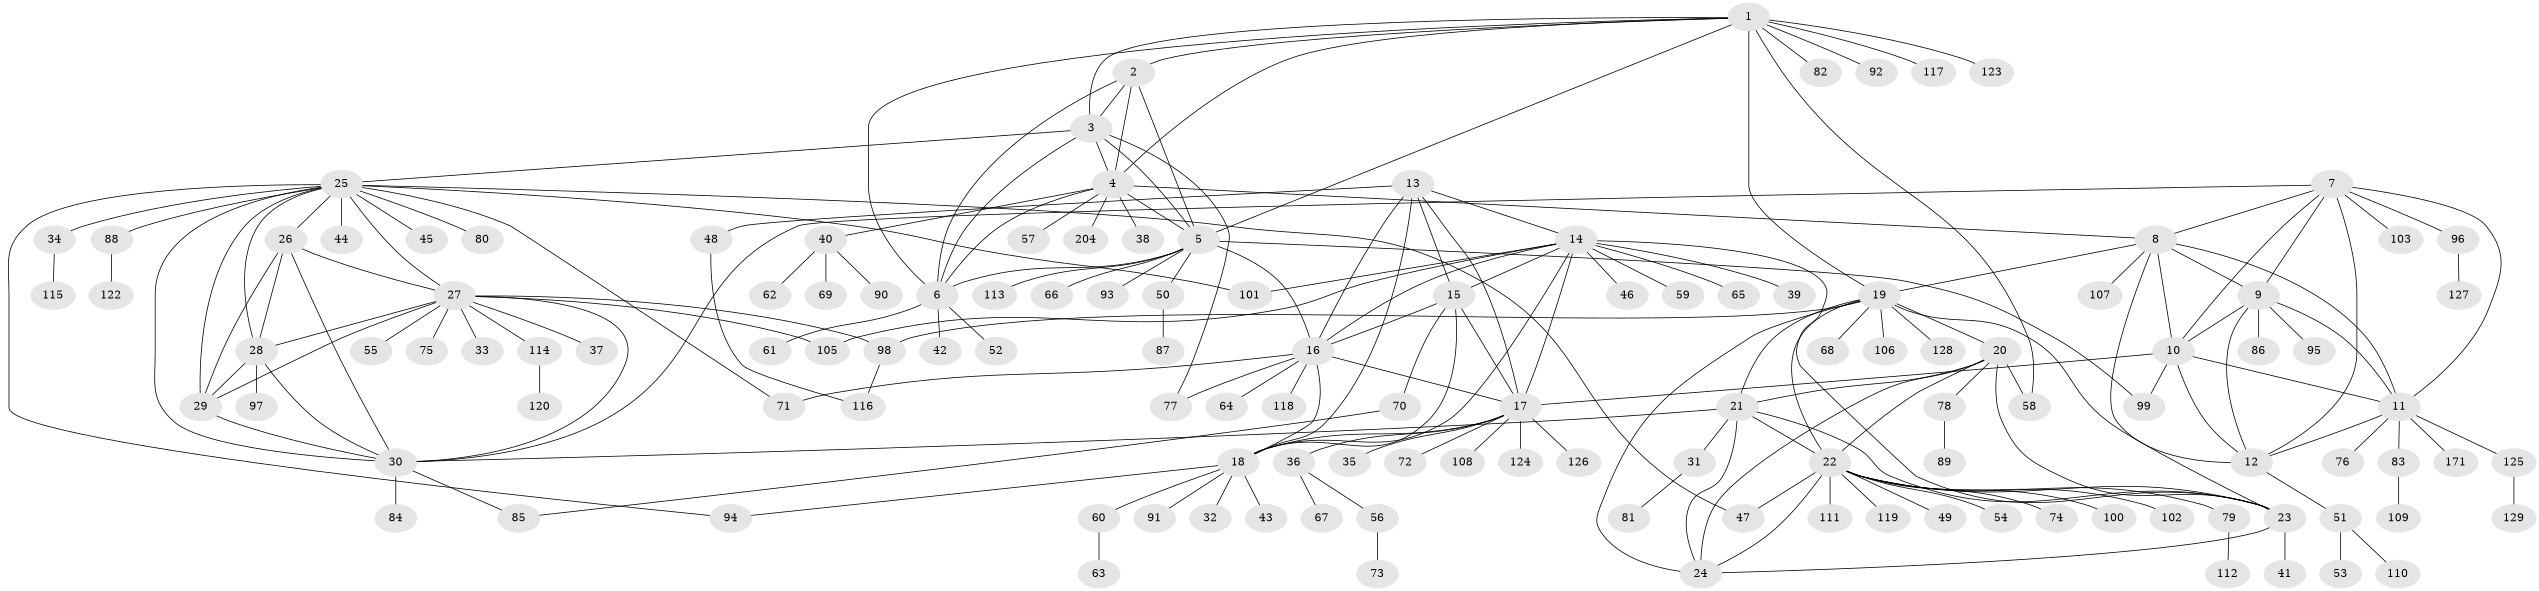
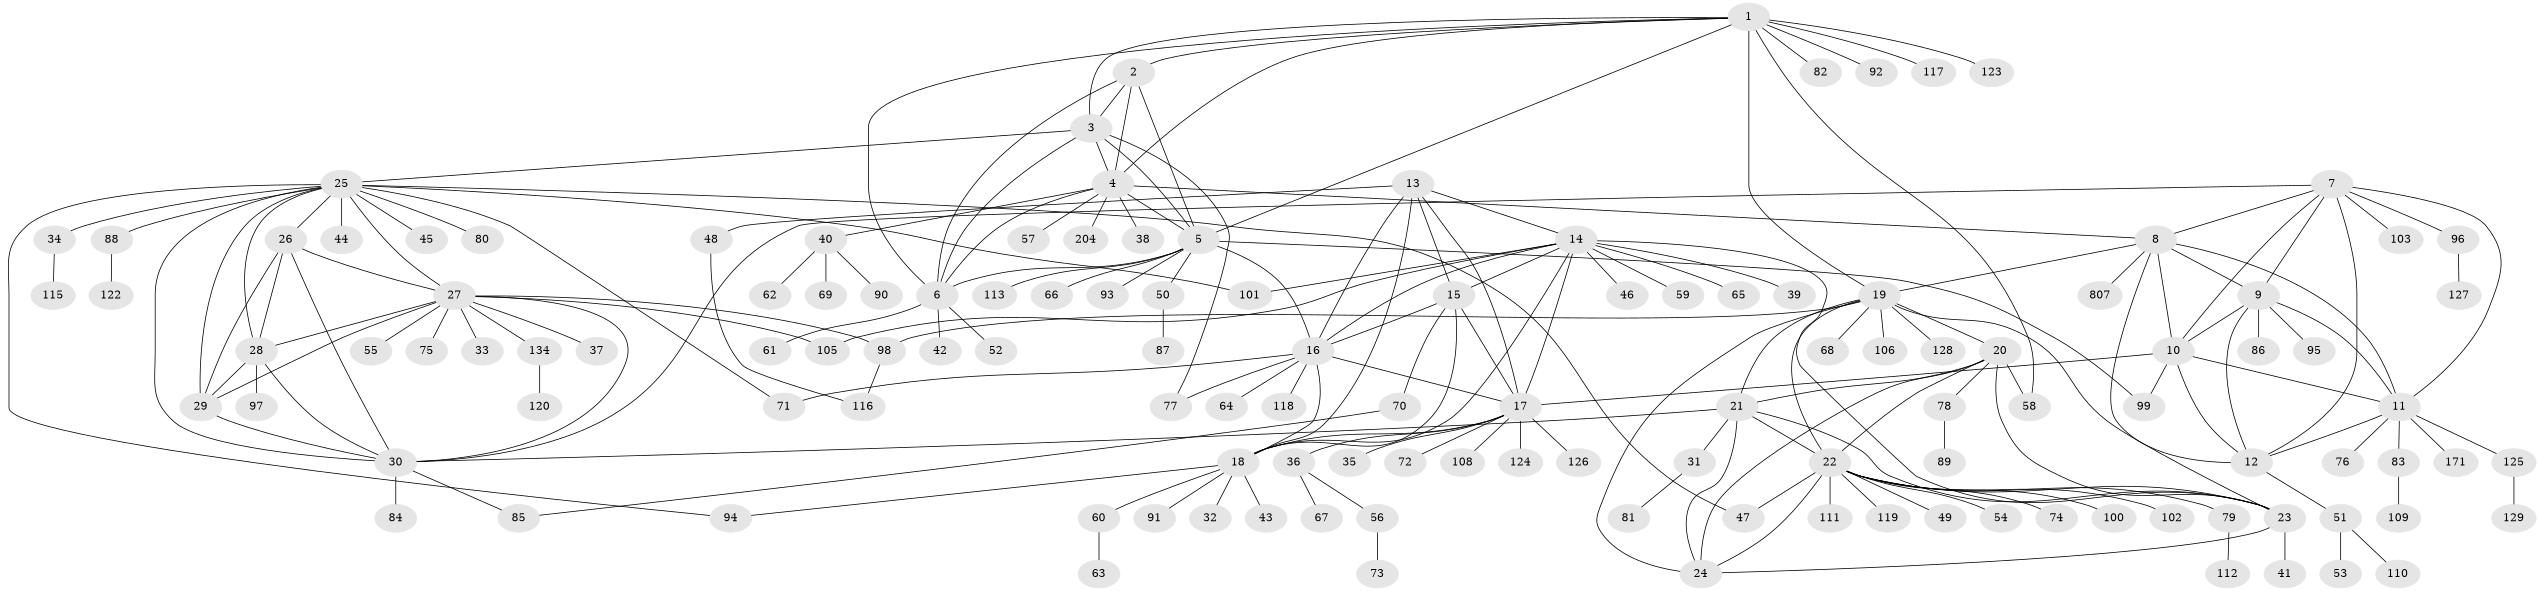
node "107": label "107" -> "807"
node "114": label "114" -> "134"
